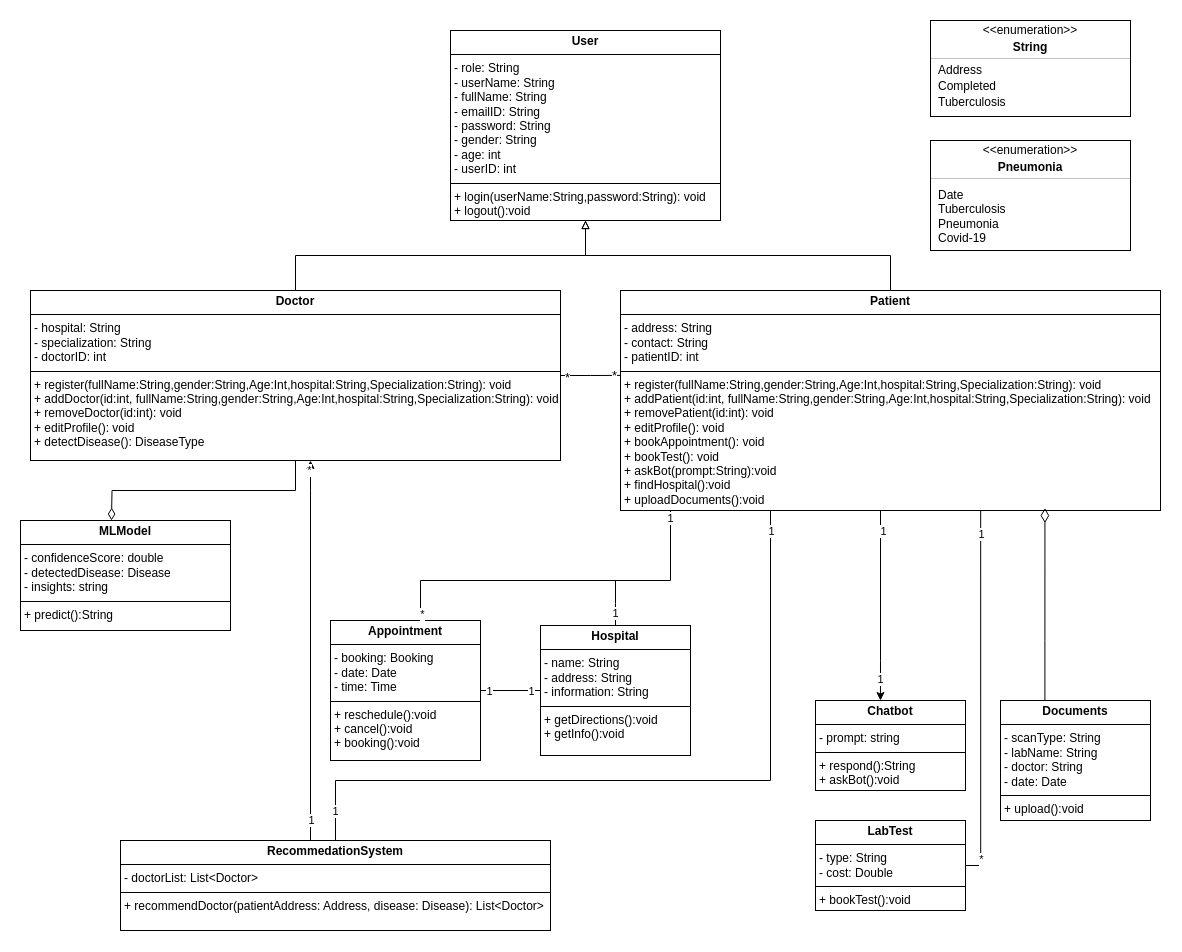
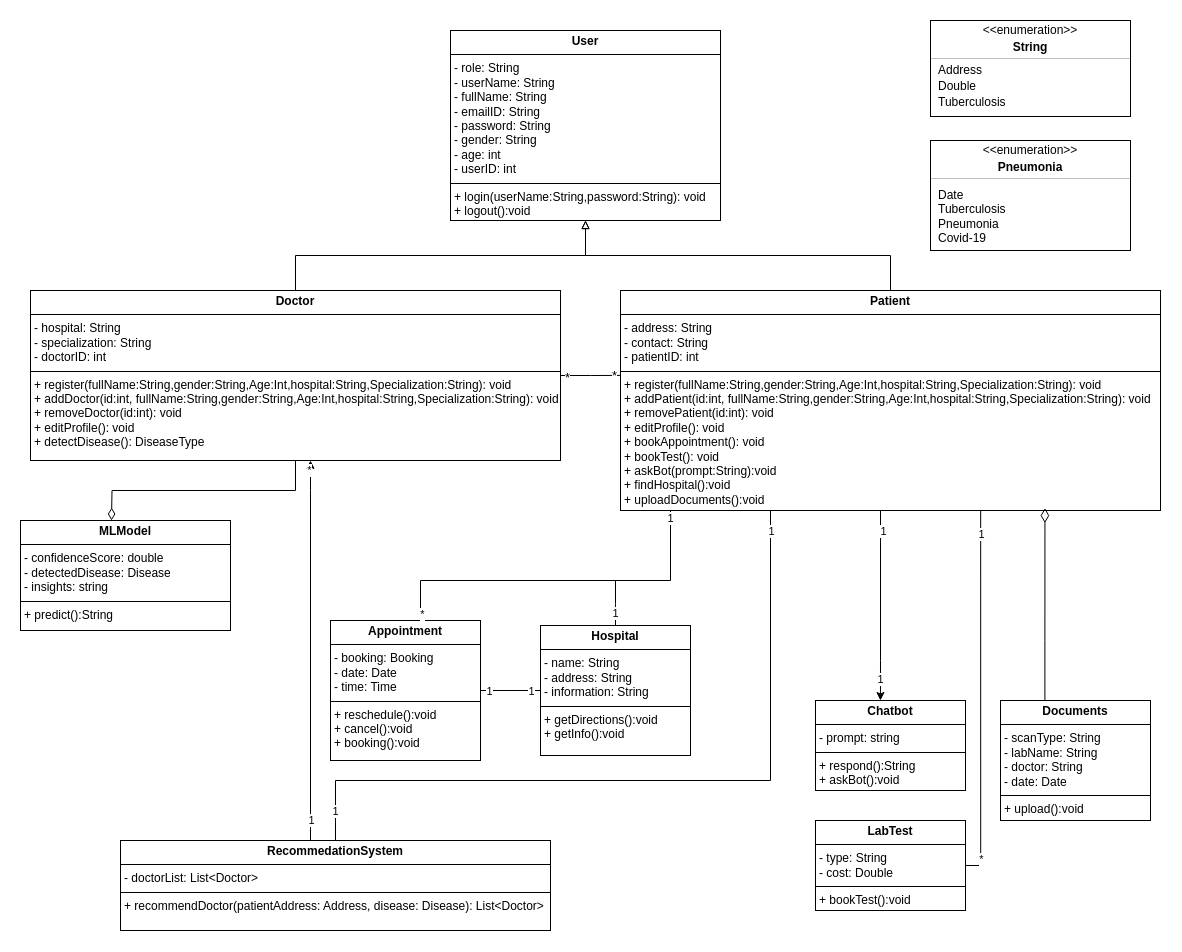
node "Completed": label "Completed" -> "Double"
